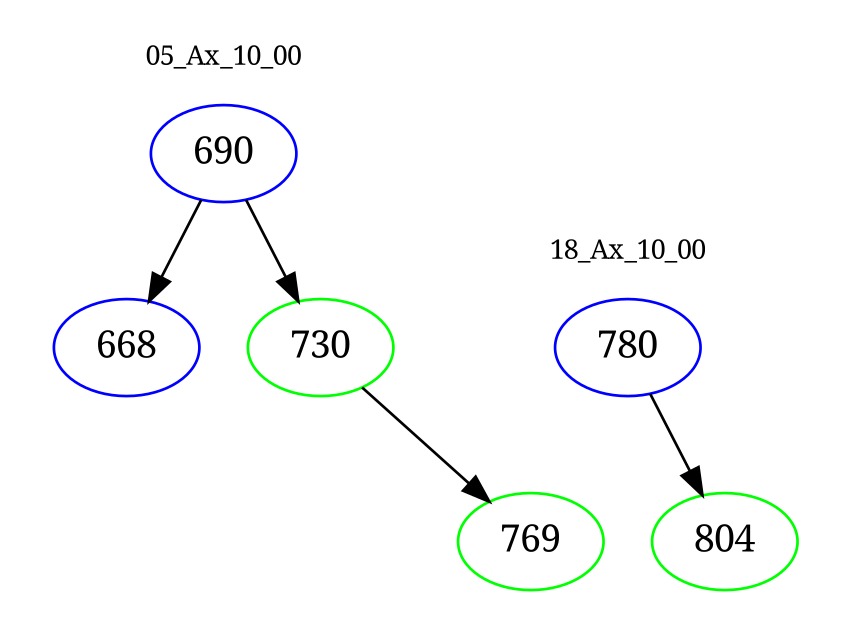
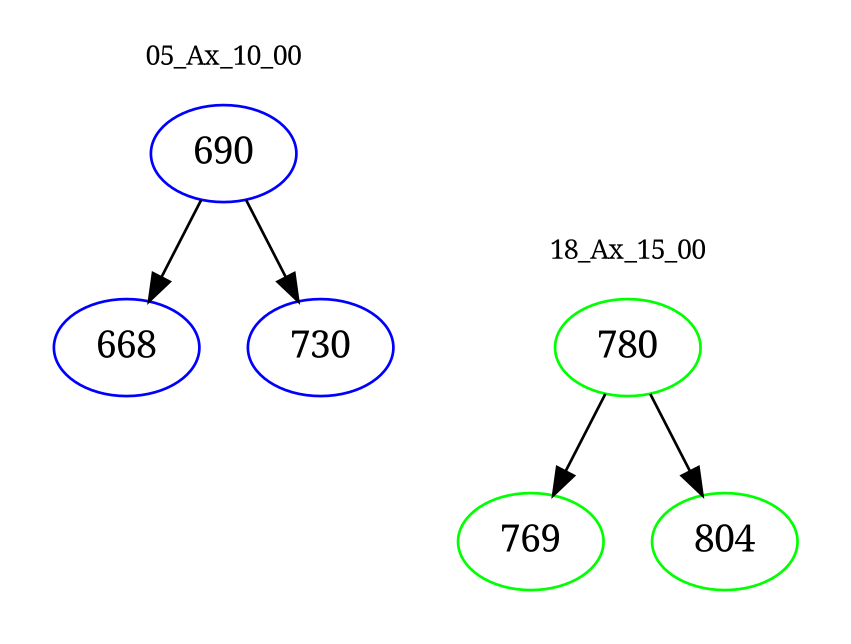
cluster "18_Ax_10_00": label "18_Ax_10_00" -> "18_Ax_15_00"
node "730": color green -> blue
node "780": color blue -> green
edge "730" -> "769": now "780" -> "769"
